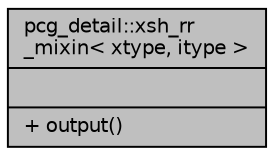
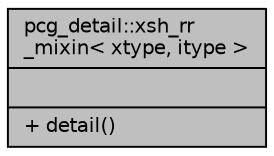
node "pcg_detail::xsh_rr": text "+ output()" -> "+ detail()"
